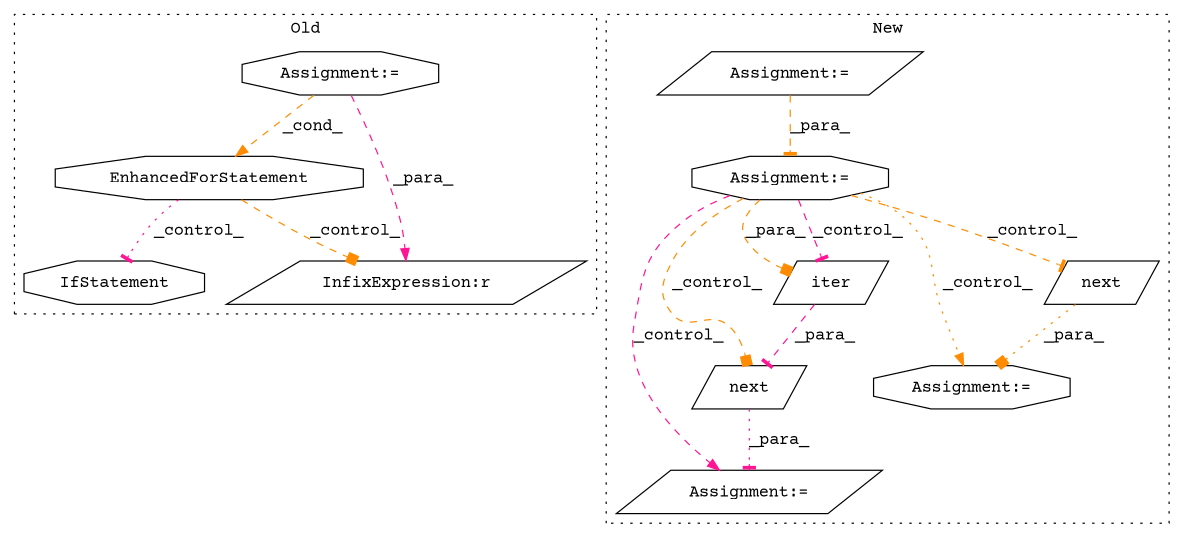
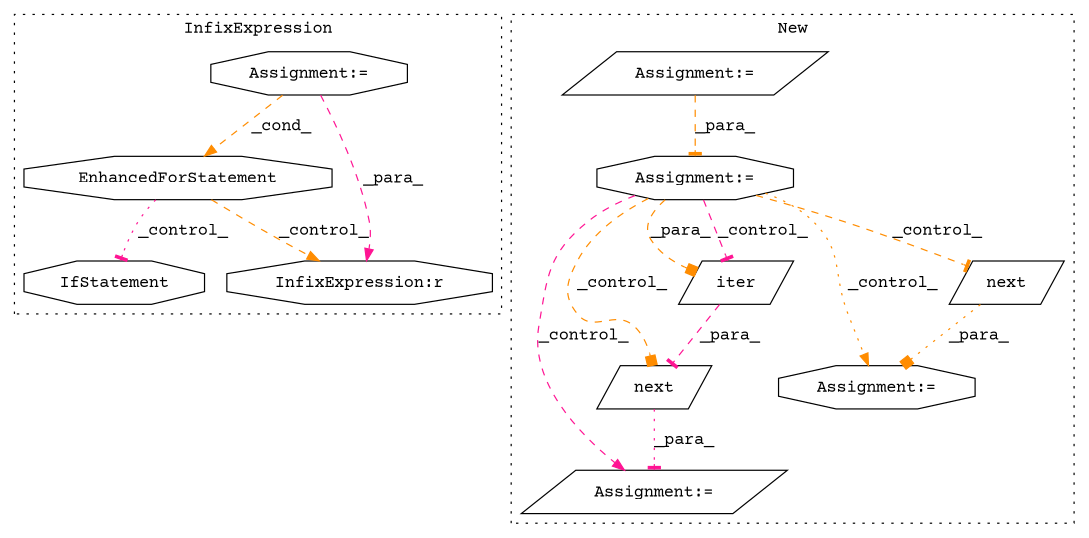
cluster "Old": label "Old" -> "InfixExpression"
edge "EnhancedForStatement" -> "InfixExpression:r": arrowhead box -> normal
node "InfixExpression:r": shape parallelogram -> octagon
